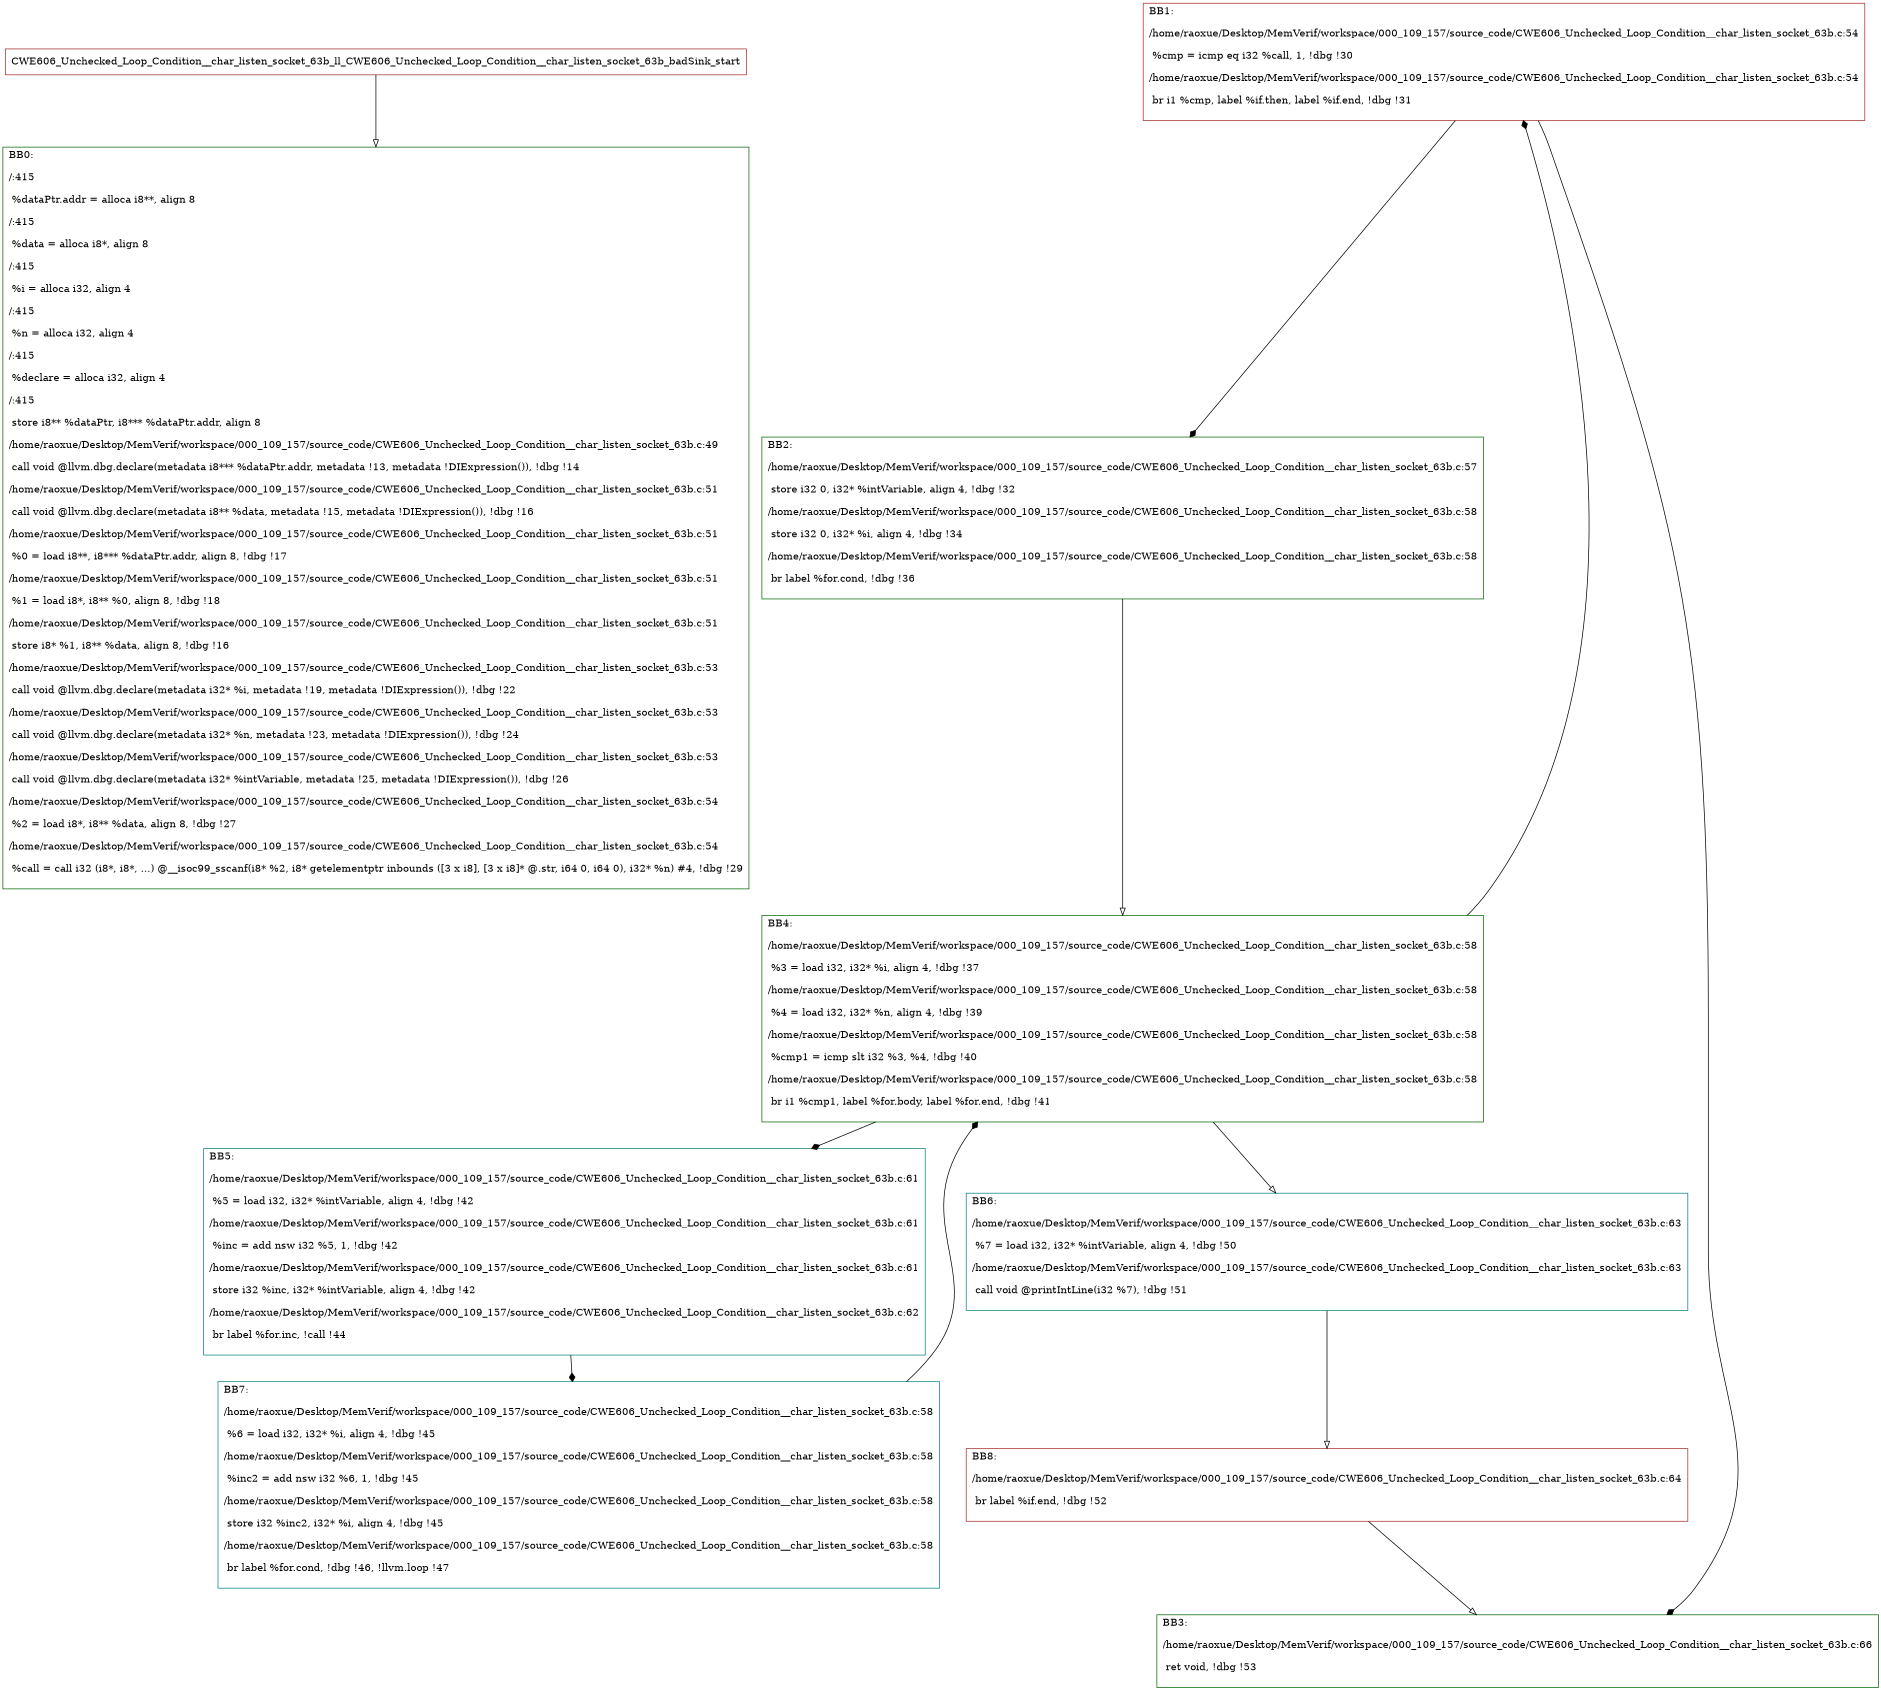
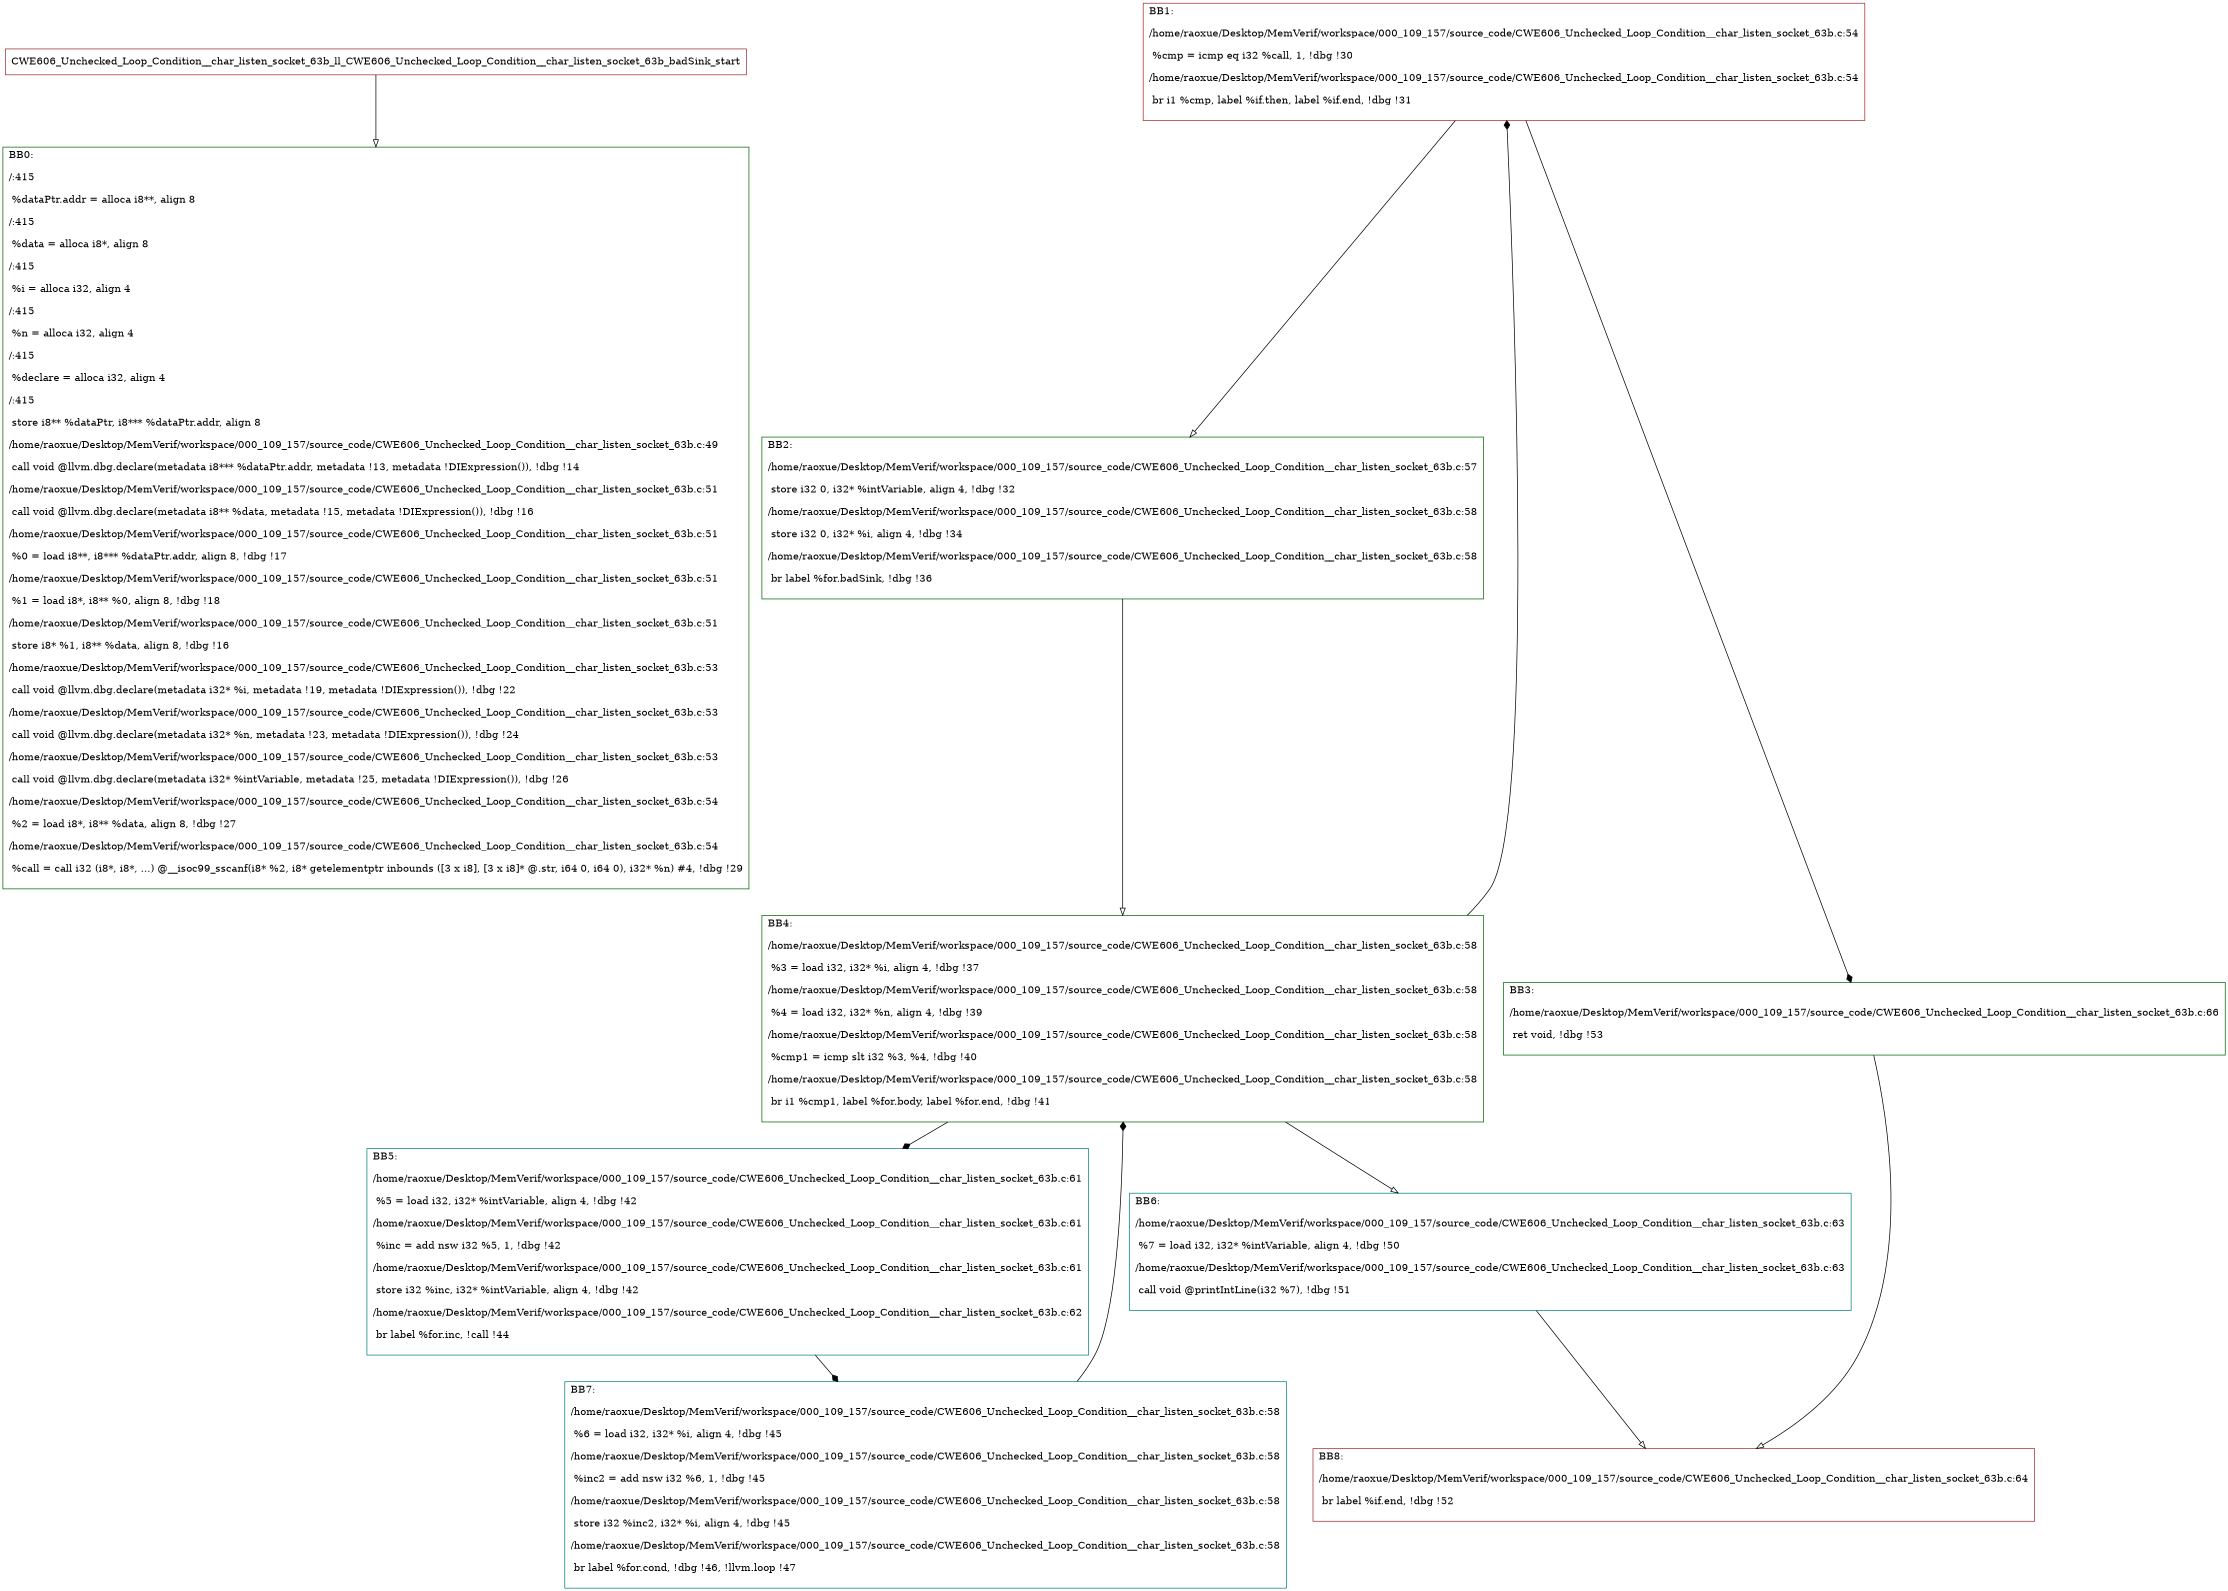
edge "BB1:" -> "BB2:": arrowhead diamond -> onormal
node "BB2:": text "br label %for.cond, !dbg !36" -> "br label %for.badSink, !dbg !36"
edge "BB8:" -> "BB3:": reversed
